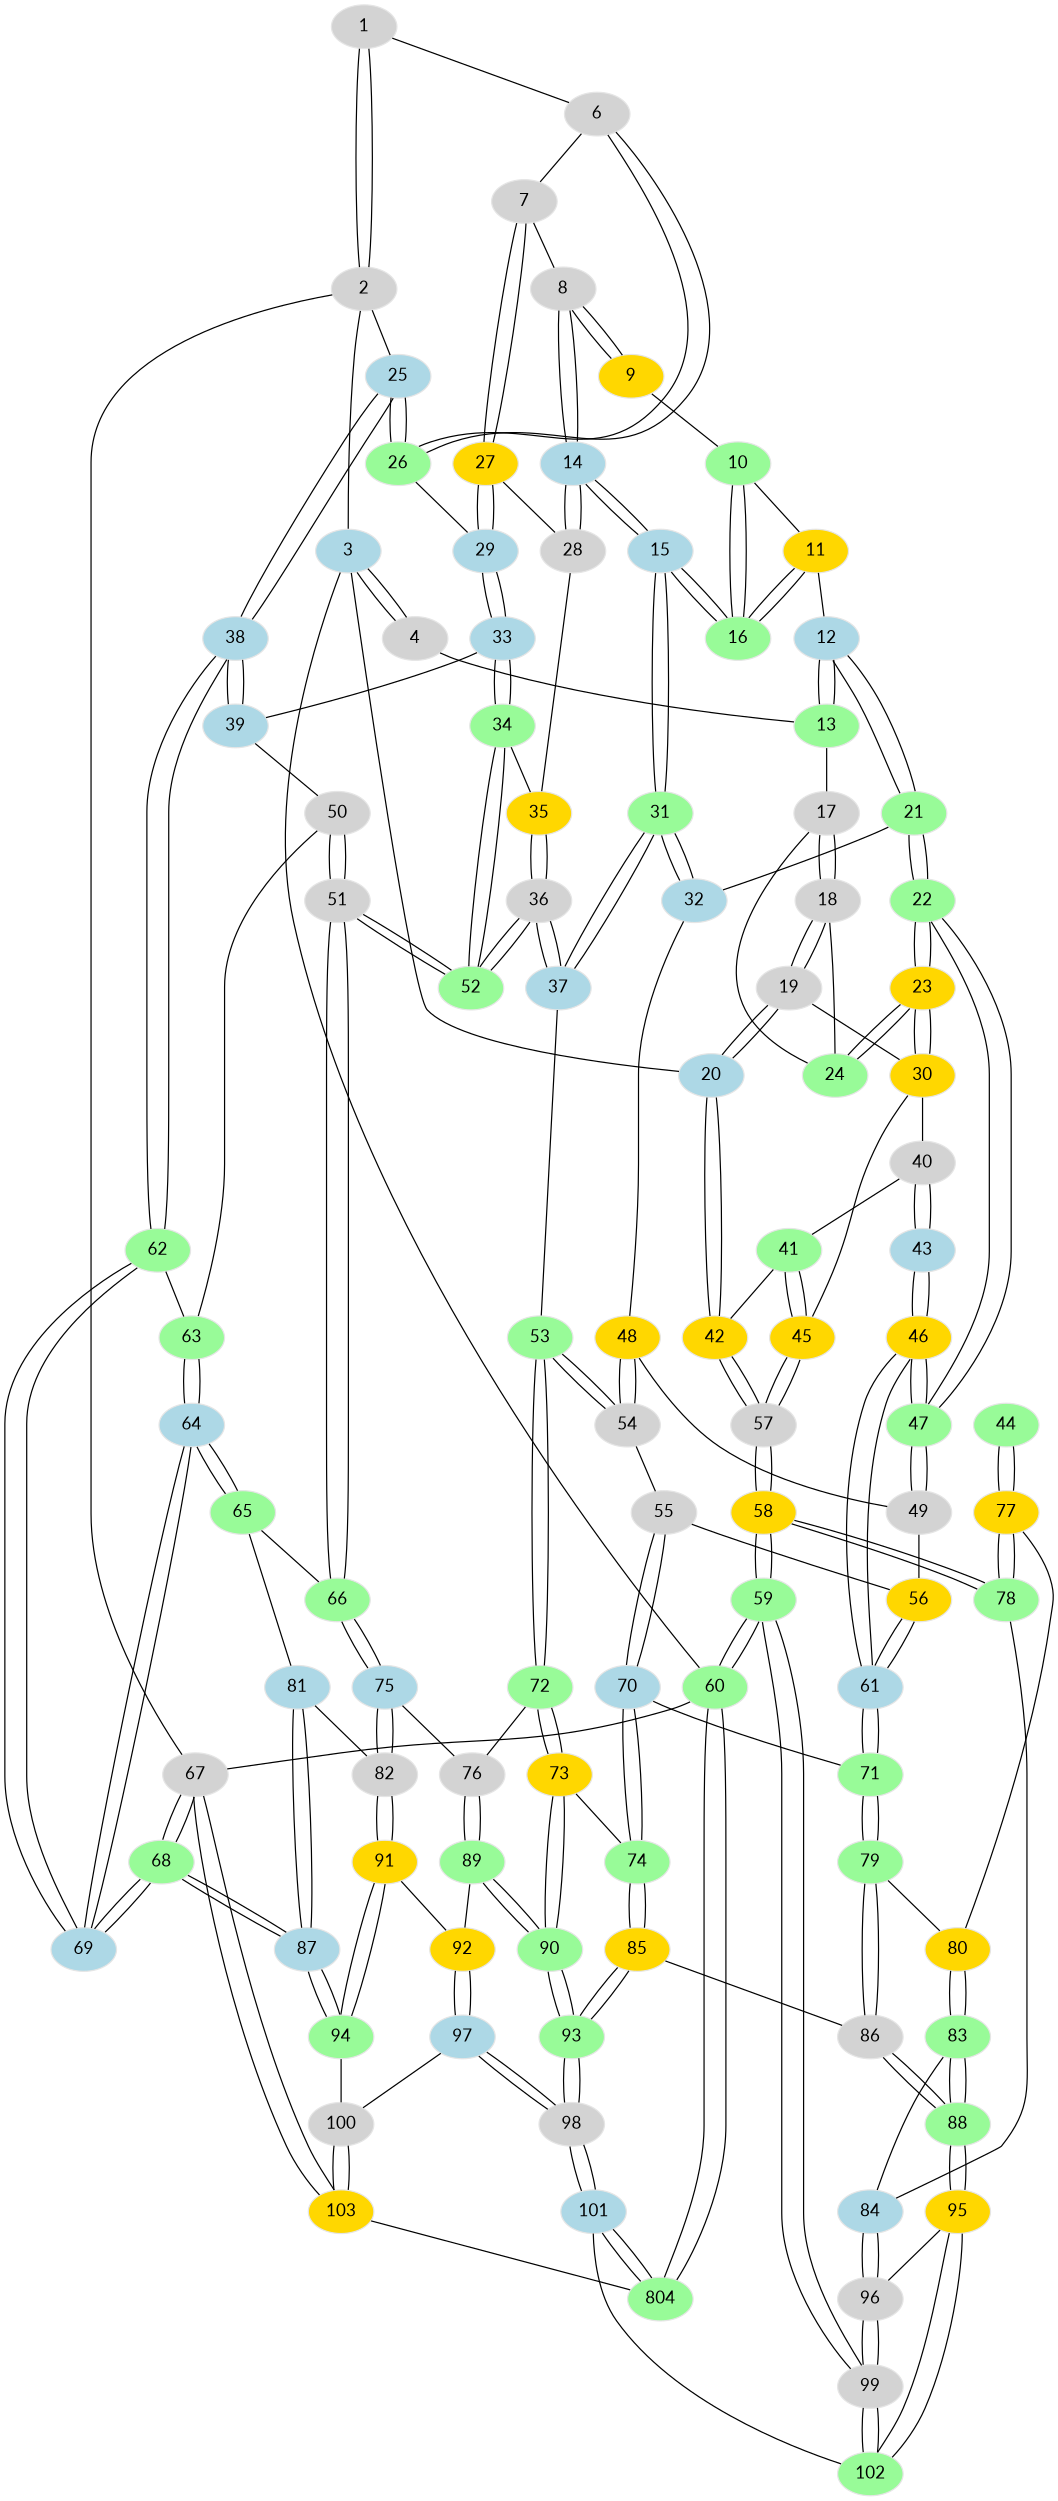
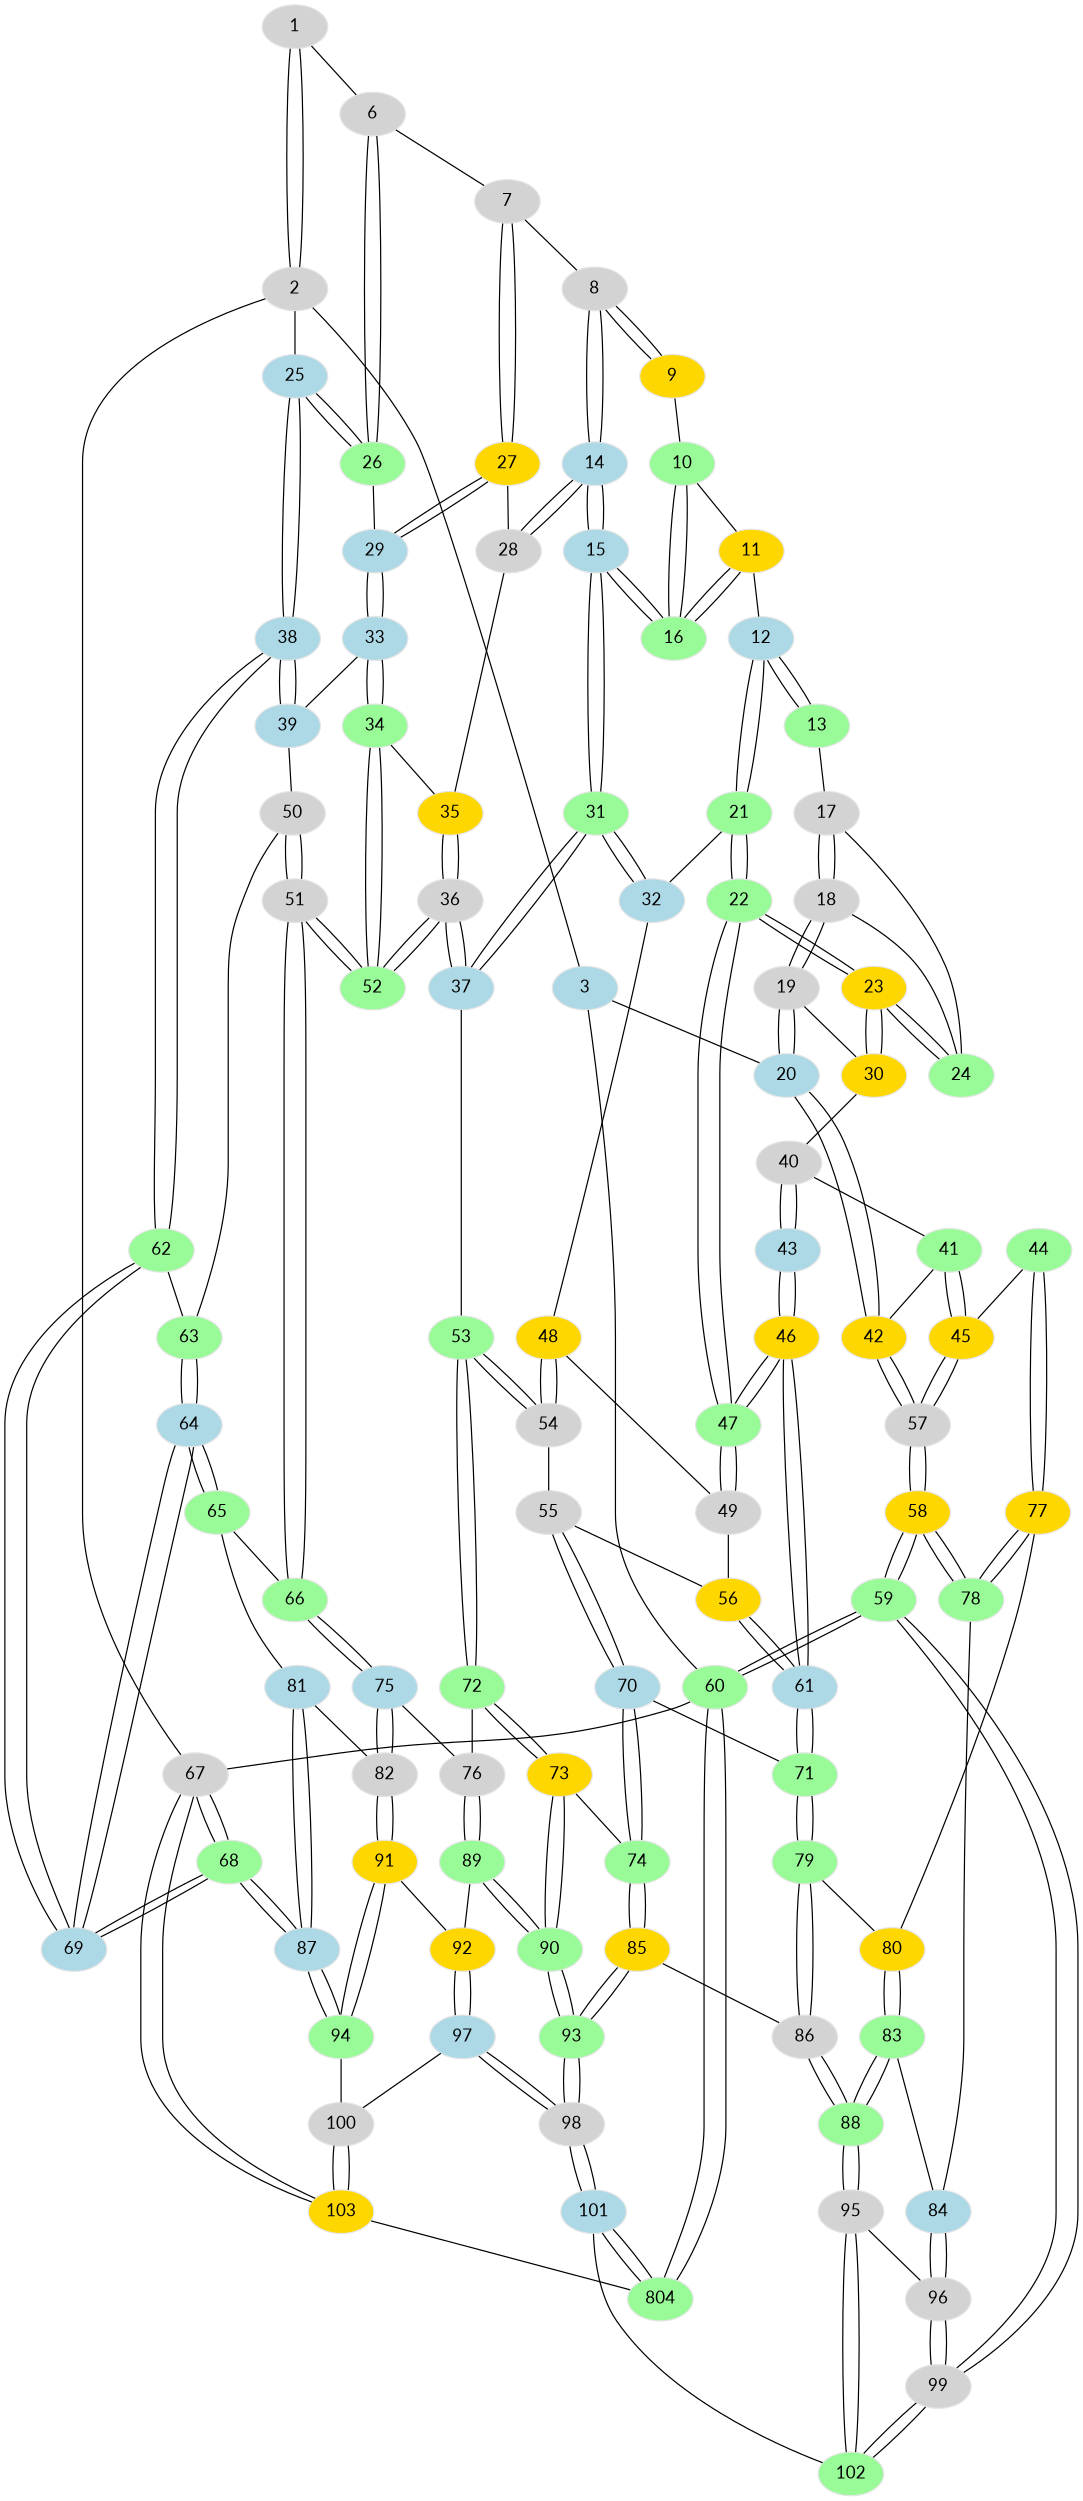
node "4": removed
edge "30" -- "45": now "44" -- "45"
node "95": fillcolor gold -> lightgrey
